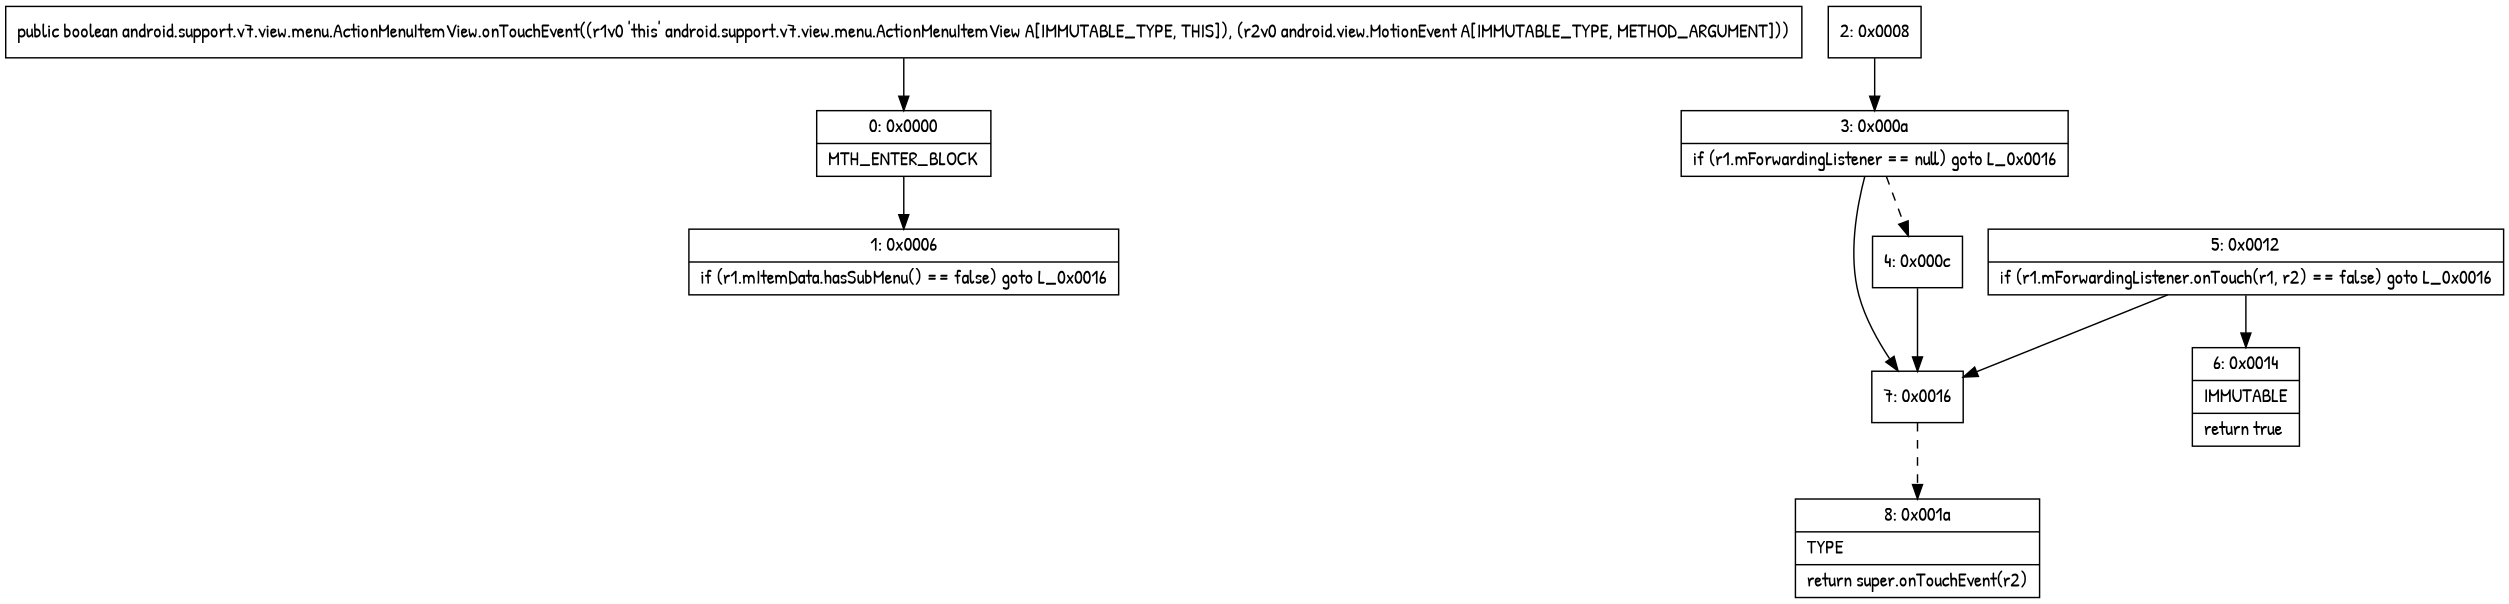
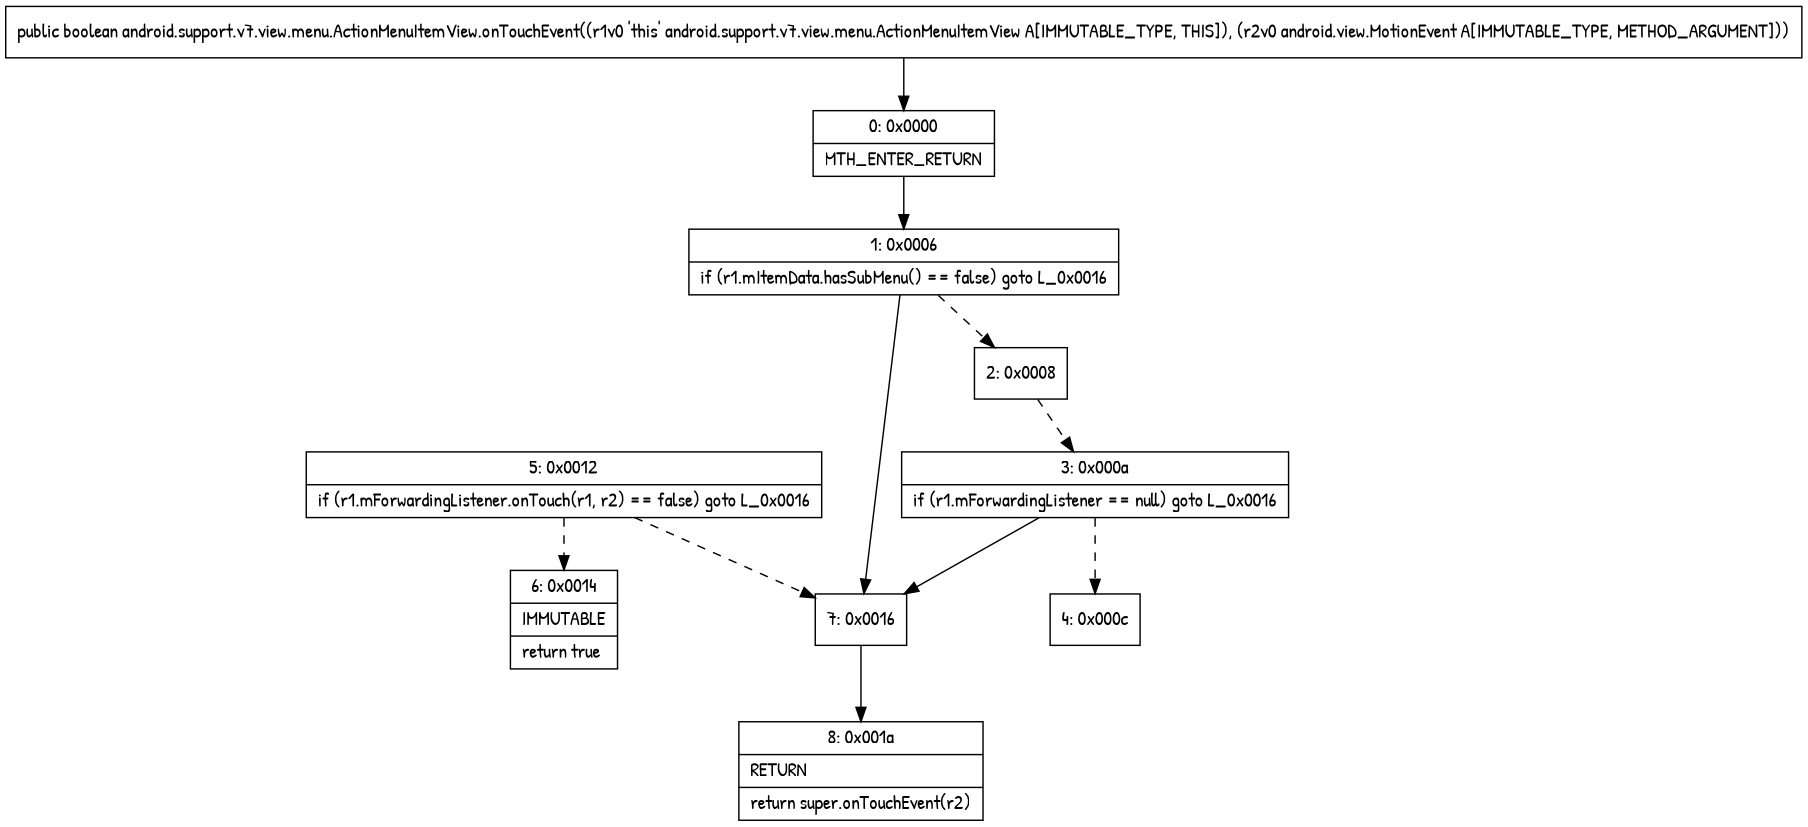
edge "2: 0x0008" -> "3: 0x000a": style solid -> dashed
node "0: 0x0000": text "MTH_ENTER_BLOCK" -> "MTH_ENTER_RETURN"
edge "5: 0x0012" -> "6: 0x0014": style solid -> dashed
edge "1: 0x0006" -> "2: 0x0008": added
edge "4: 0x000c" -> "7: 0x0016": now "1: 0x0006" -> "7: 0x0016"
edge "5: 0x0012" -> "7: 0x0016": style solid -> dashed
edge "7: 0x0016" -> "8: 0x001a": style dashed -> solid
node "8: 0x001a": text "TYPE" -> "RETURN"
